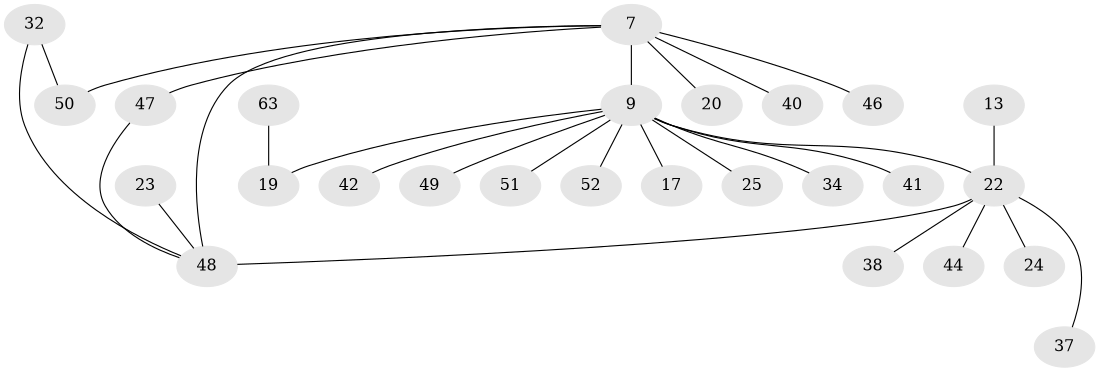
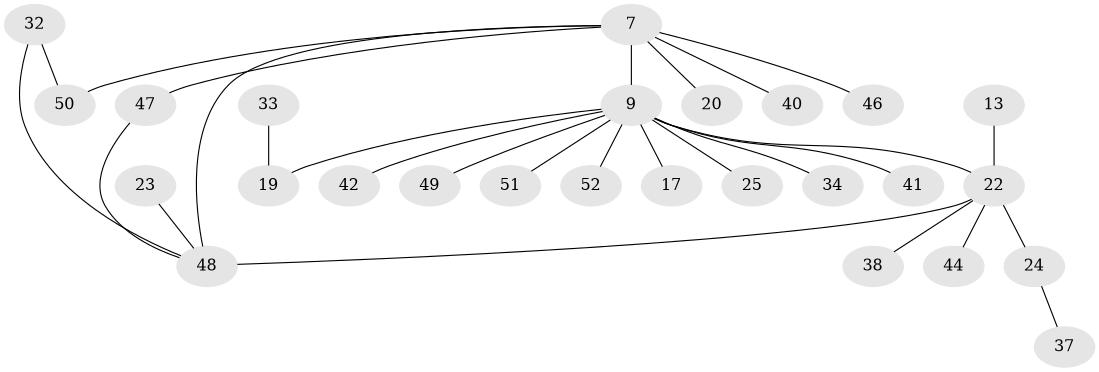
node "63": label "63" -> "33"
edge "22" -- "37": now "24" -- "37"
